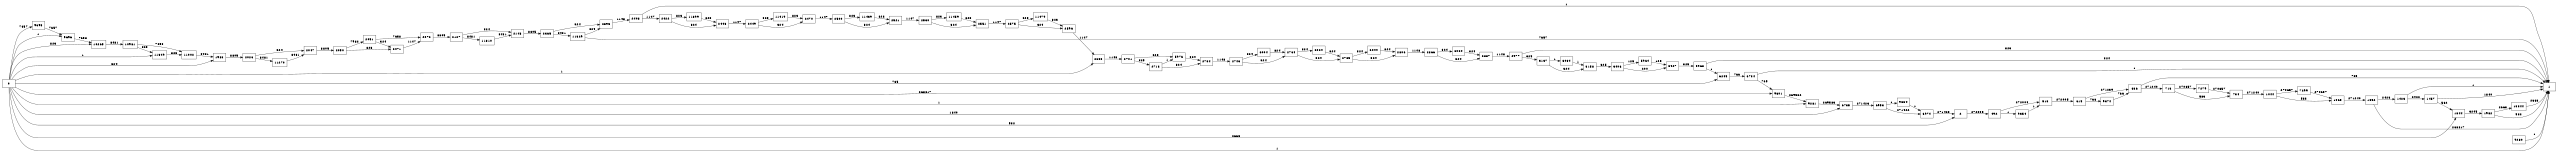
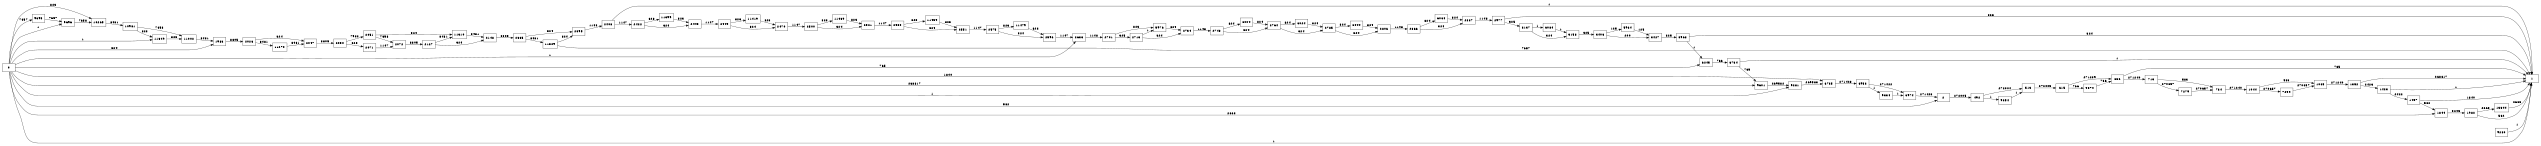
edge "2051" -> "2071": now "2051" -> "11310"
